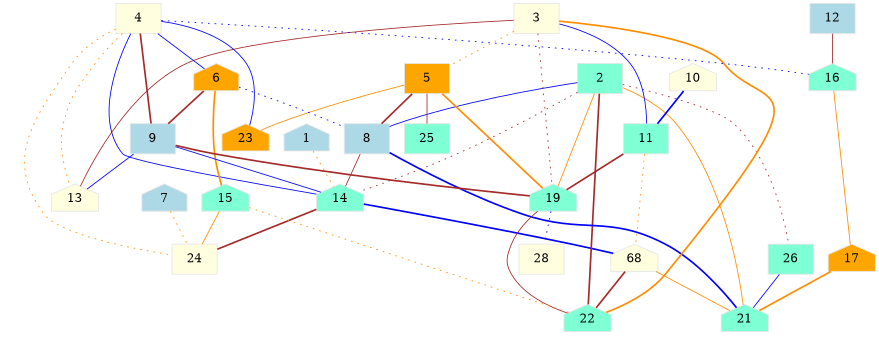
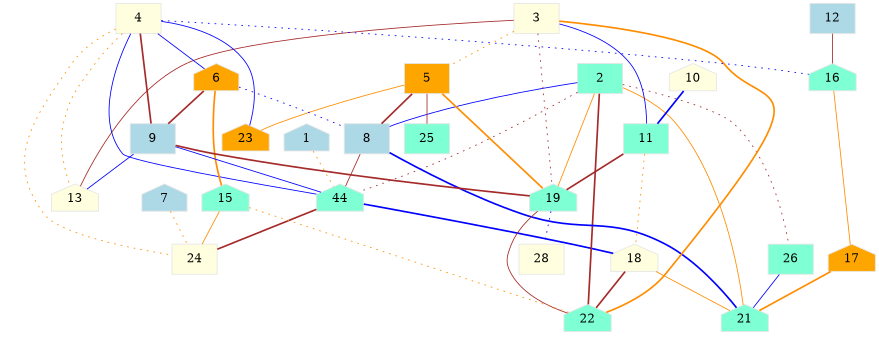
node "14": label "14" -> "44"
node "68": label "68" -> "18"
